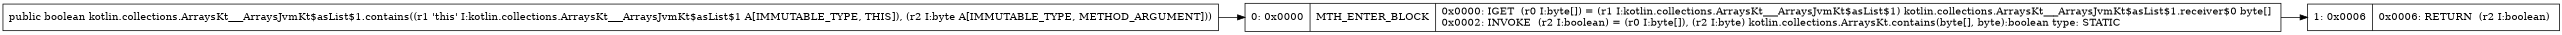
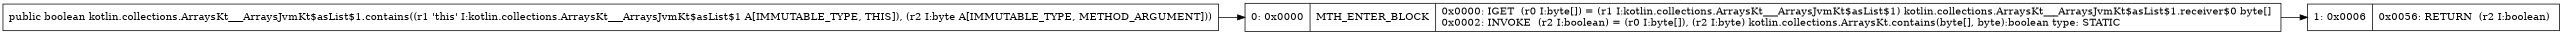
node "1: 0x0006": text "0x0006: RETURN  (r2 I:boolean)" -> "0x0056: RETURN  (r2 I:boolean)"
